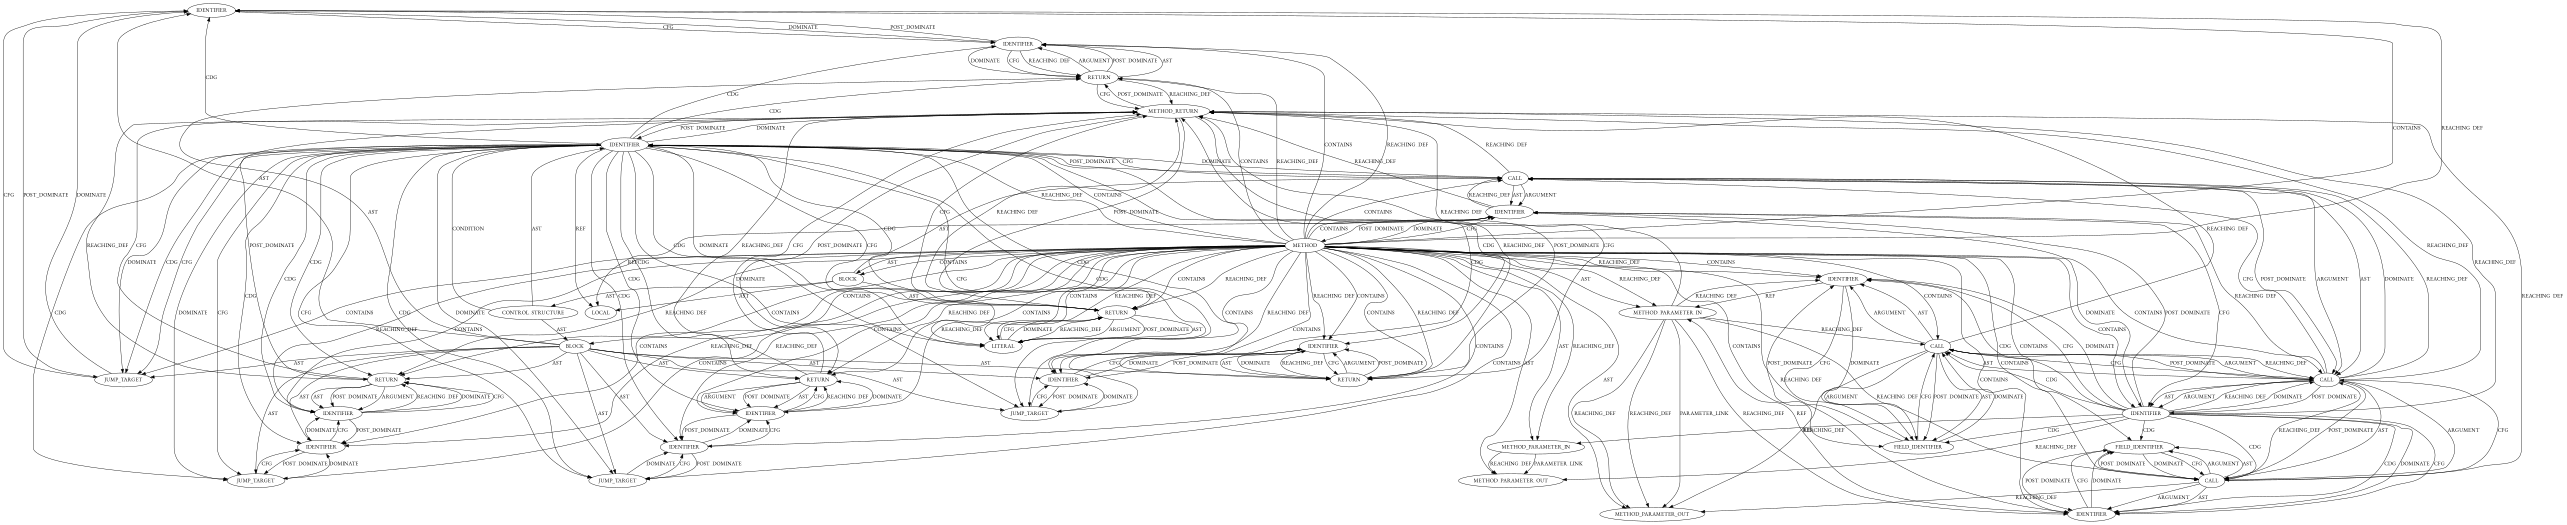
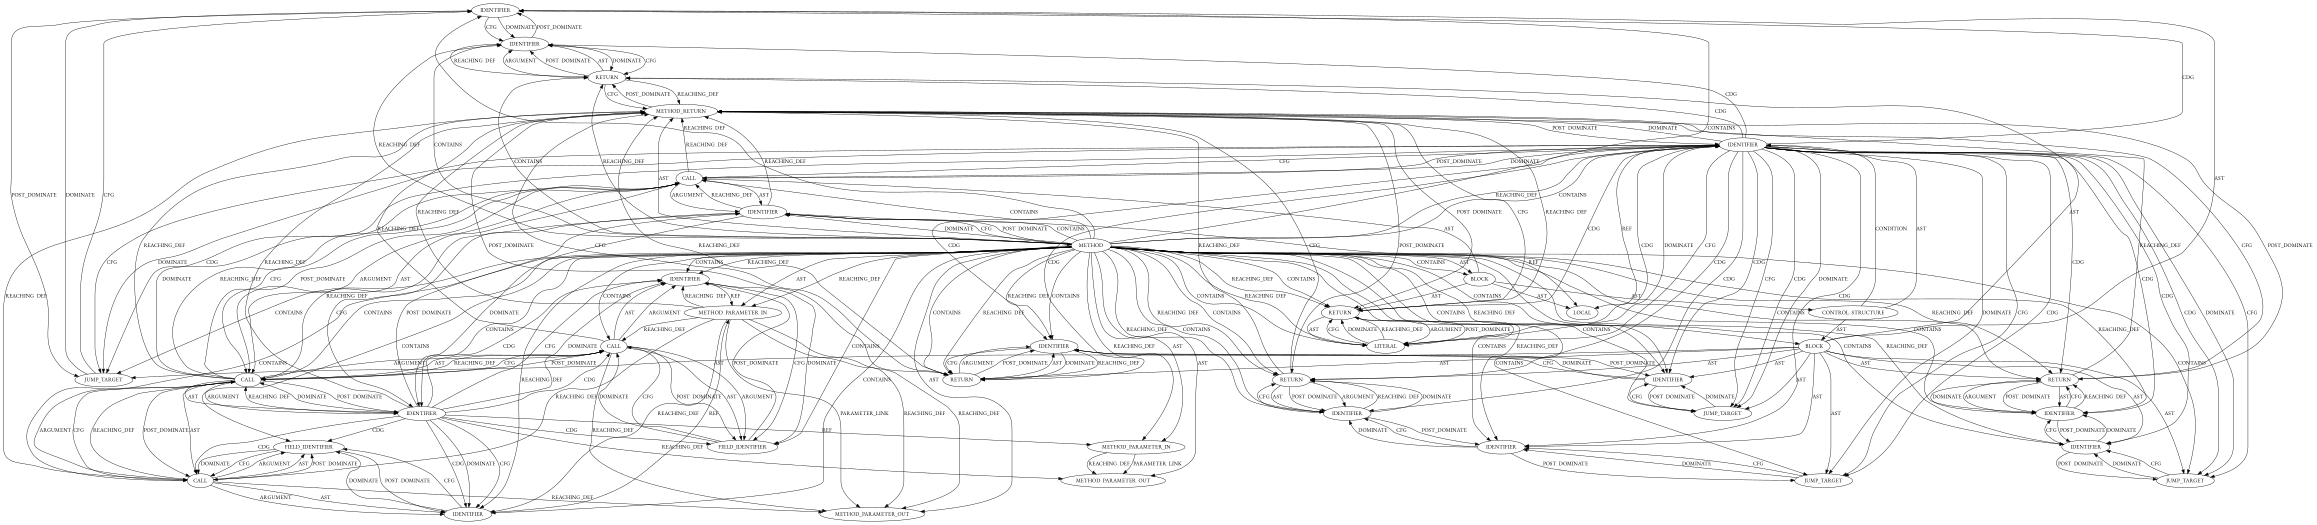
edge "METHOD" -> "METHOD_RETURN": added, label "AST"
